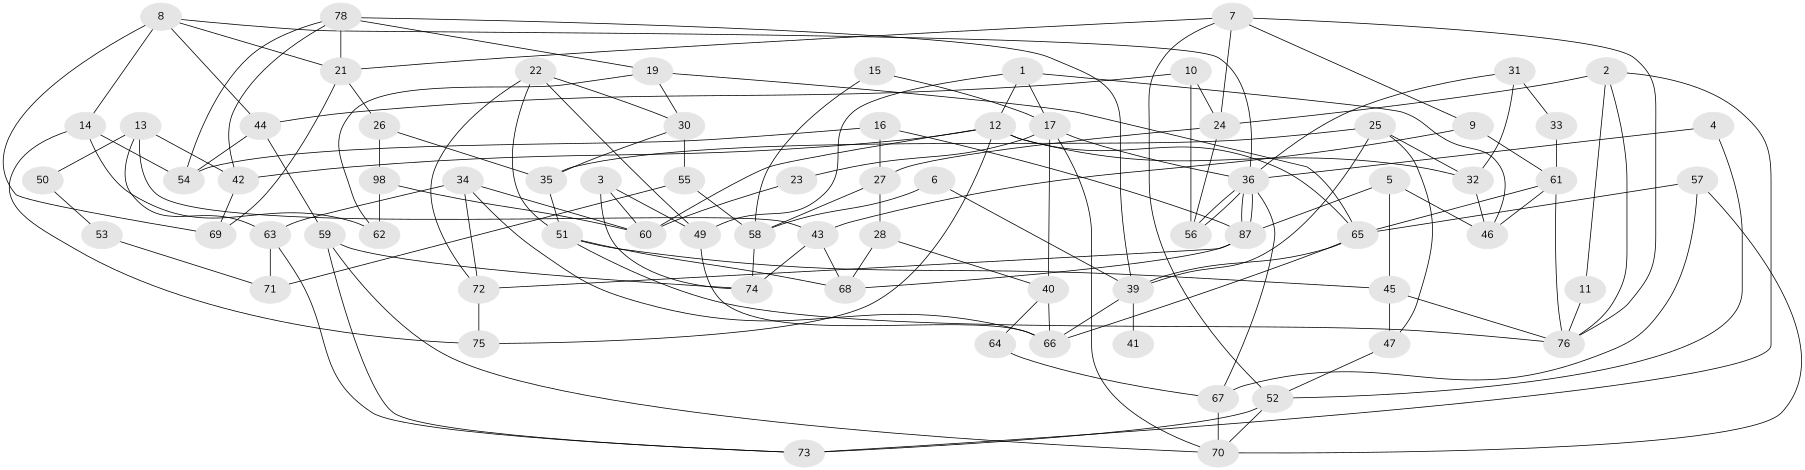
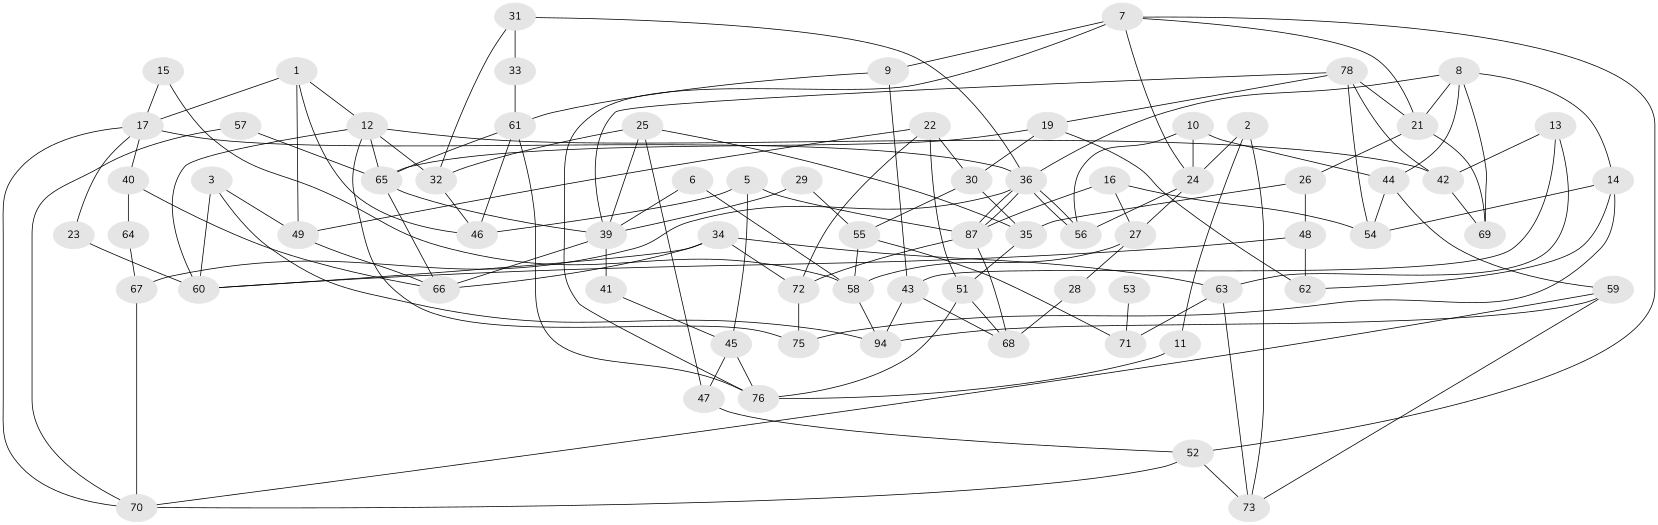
node "4": removed
node "50": removed
node "98": label "98" -> "48"
node "29": added
edge "2" -- "76": removed
edge "28" -- "40": removed
edge "51" -- "45": now "41" -- "45"
node "74": label "74" -> "94"
edge "57" -- "67": removed
